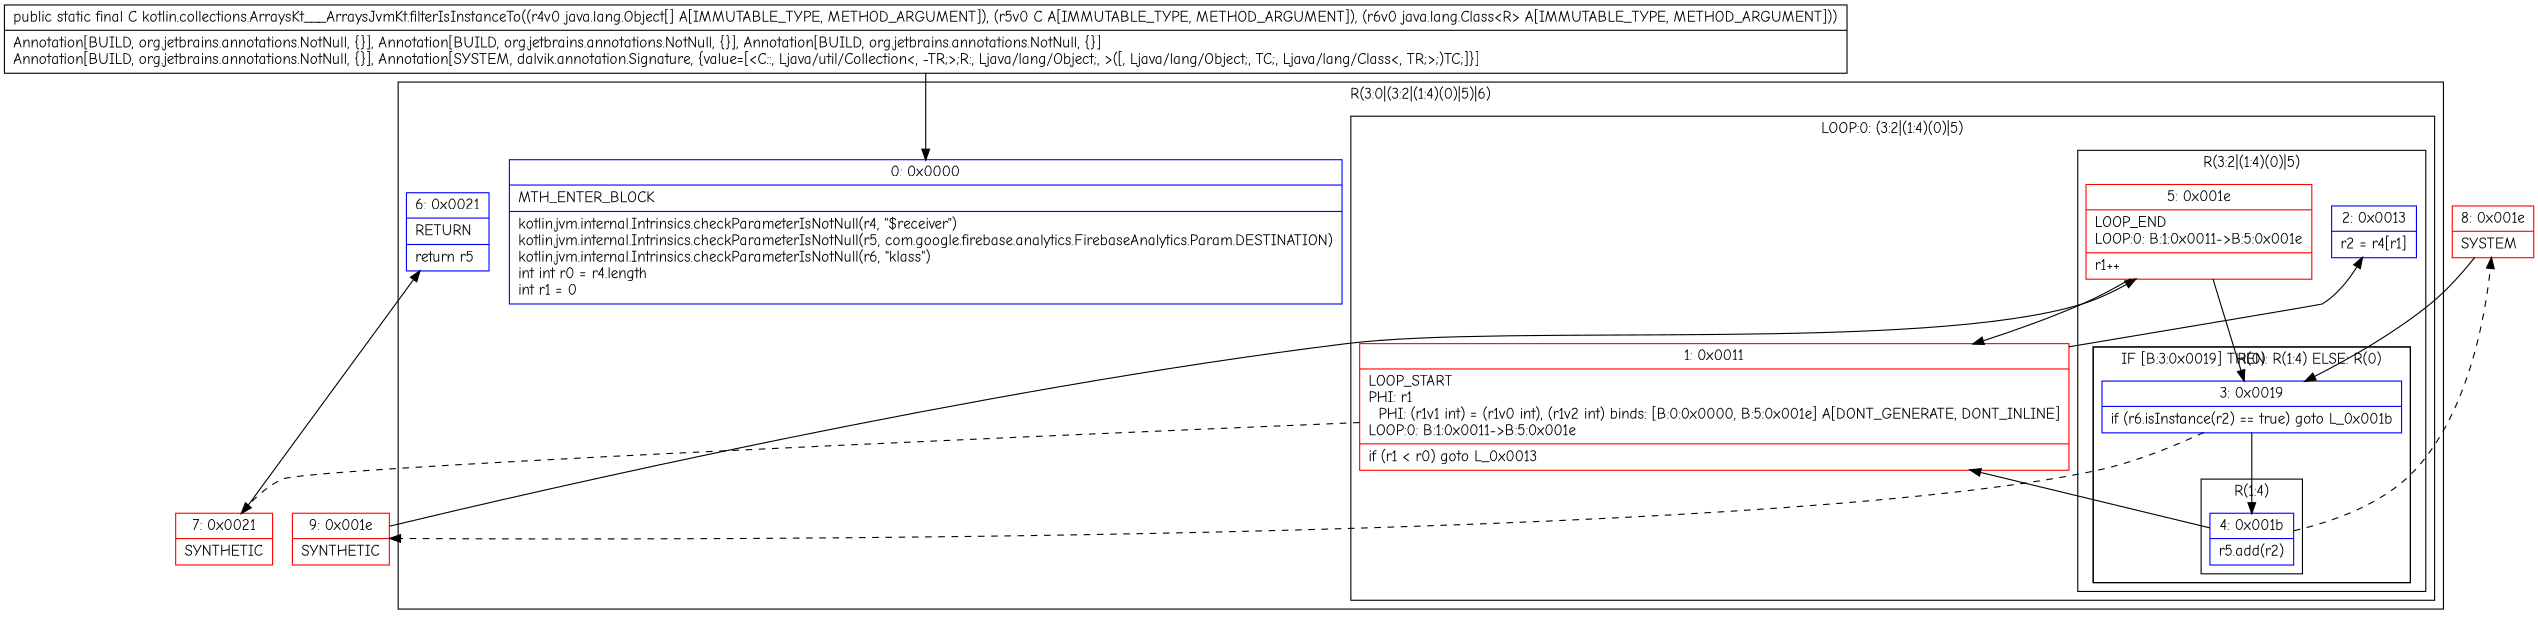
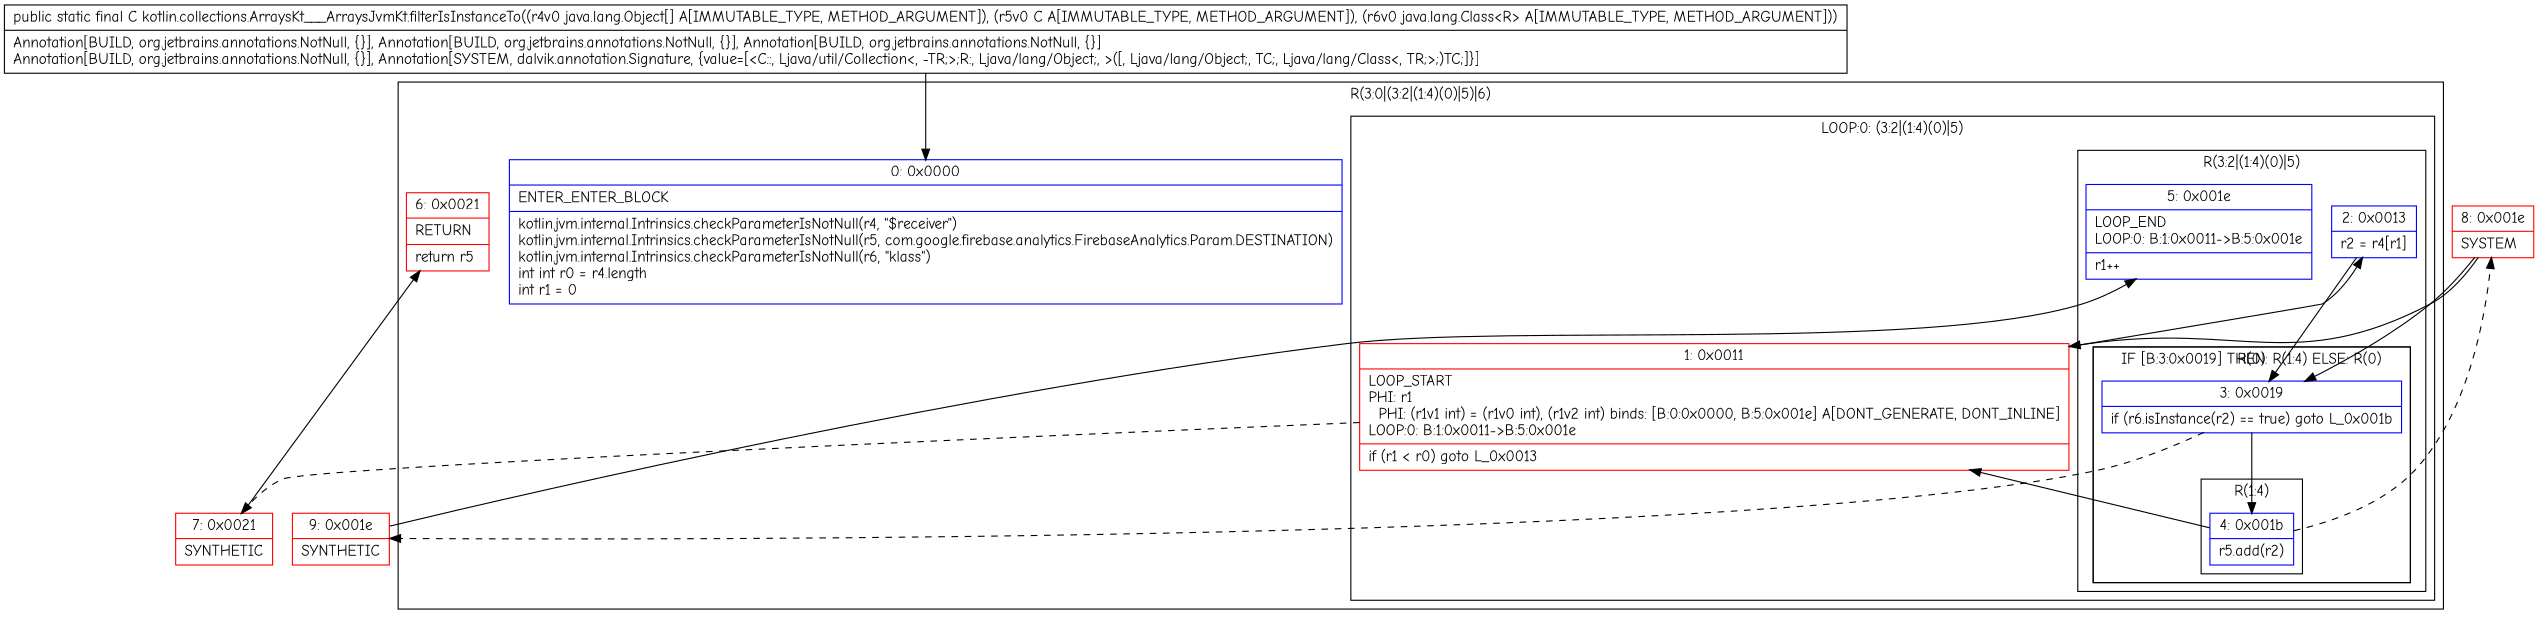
node "0: 0x0000": text "MTH_ENTER_BLOCK" -> "ENTER_ENTER_BLOCK"
node "6: 0x0021": color blue -> red
node "5: 0x001e": color red -> blue
edge "5: 0x001e" -> "1: 0x0011": now "8: 0x001e" -> "1: 0x0011"
edge "5: 0x001e" -> "3: 0x0019": now "2: 0x0013" -> "3: 0x0019"
